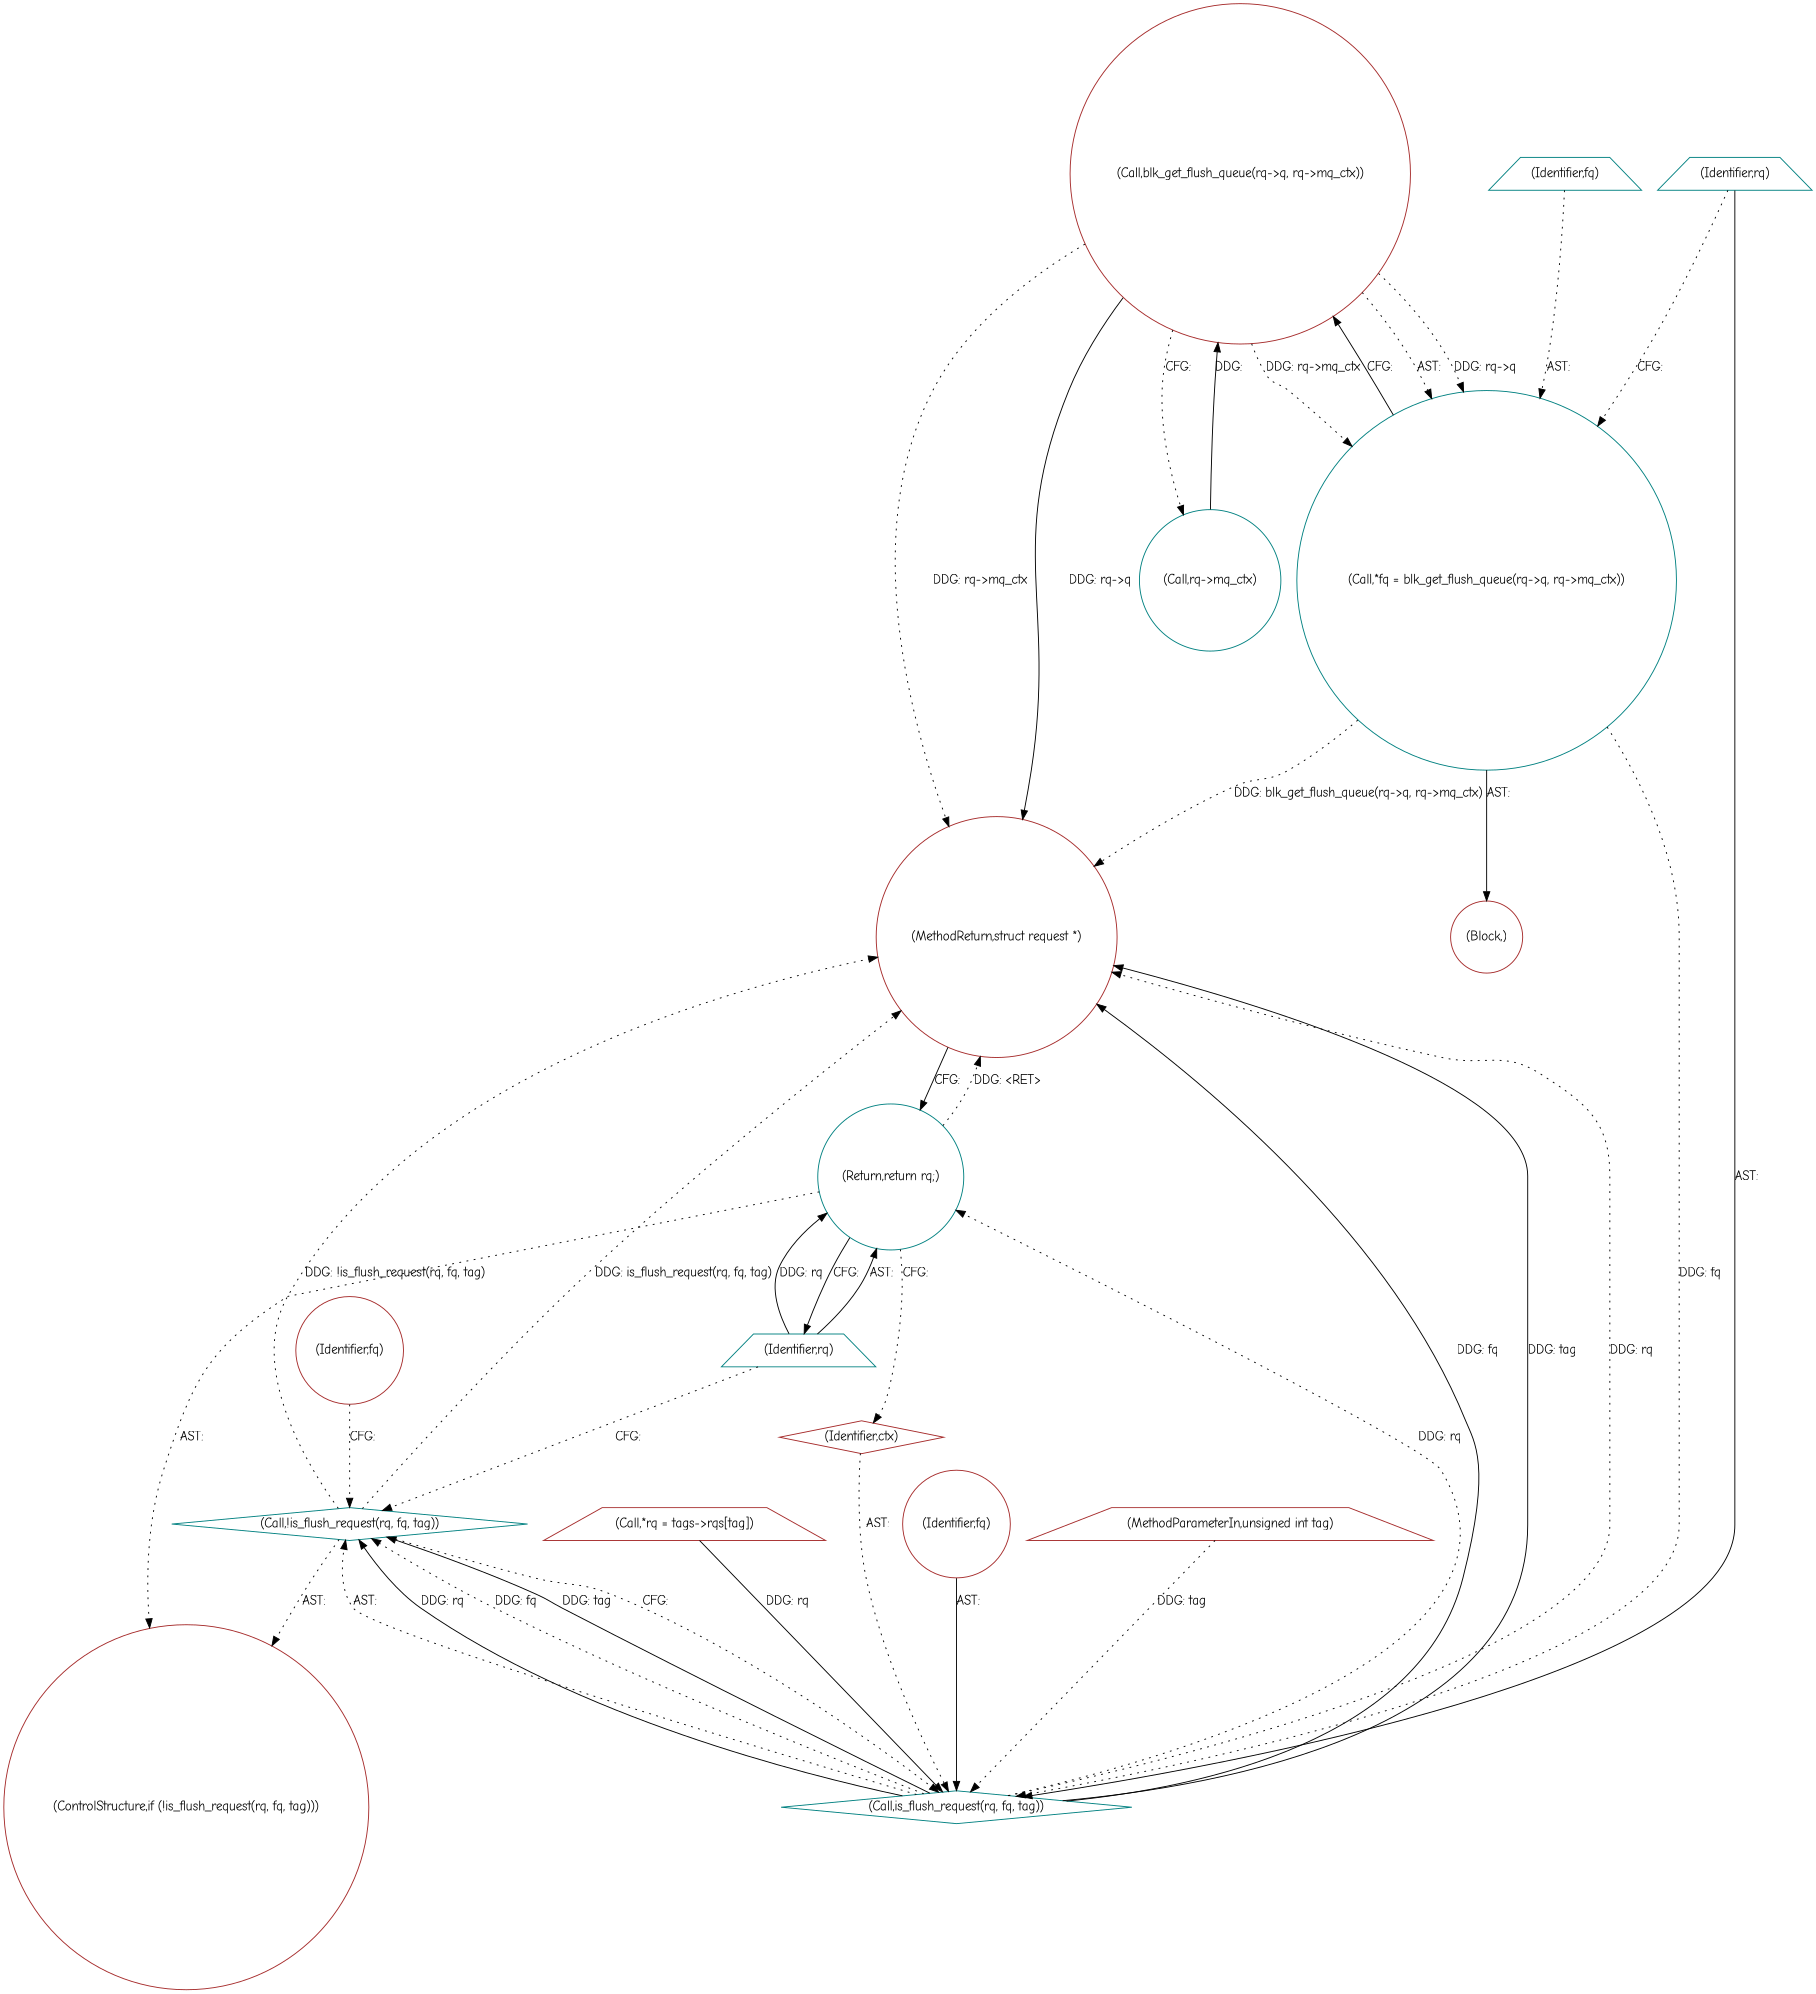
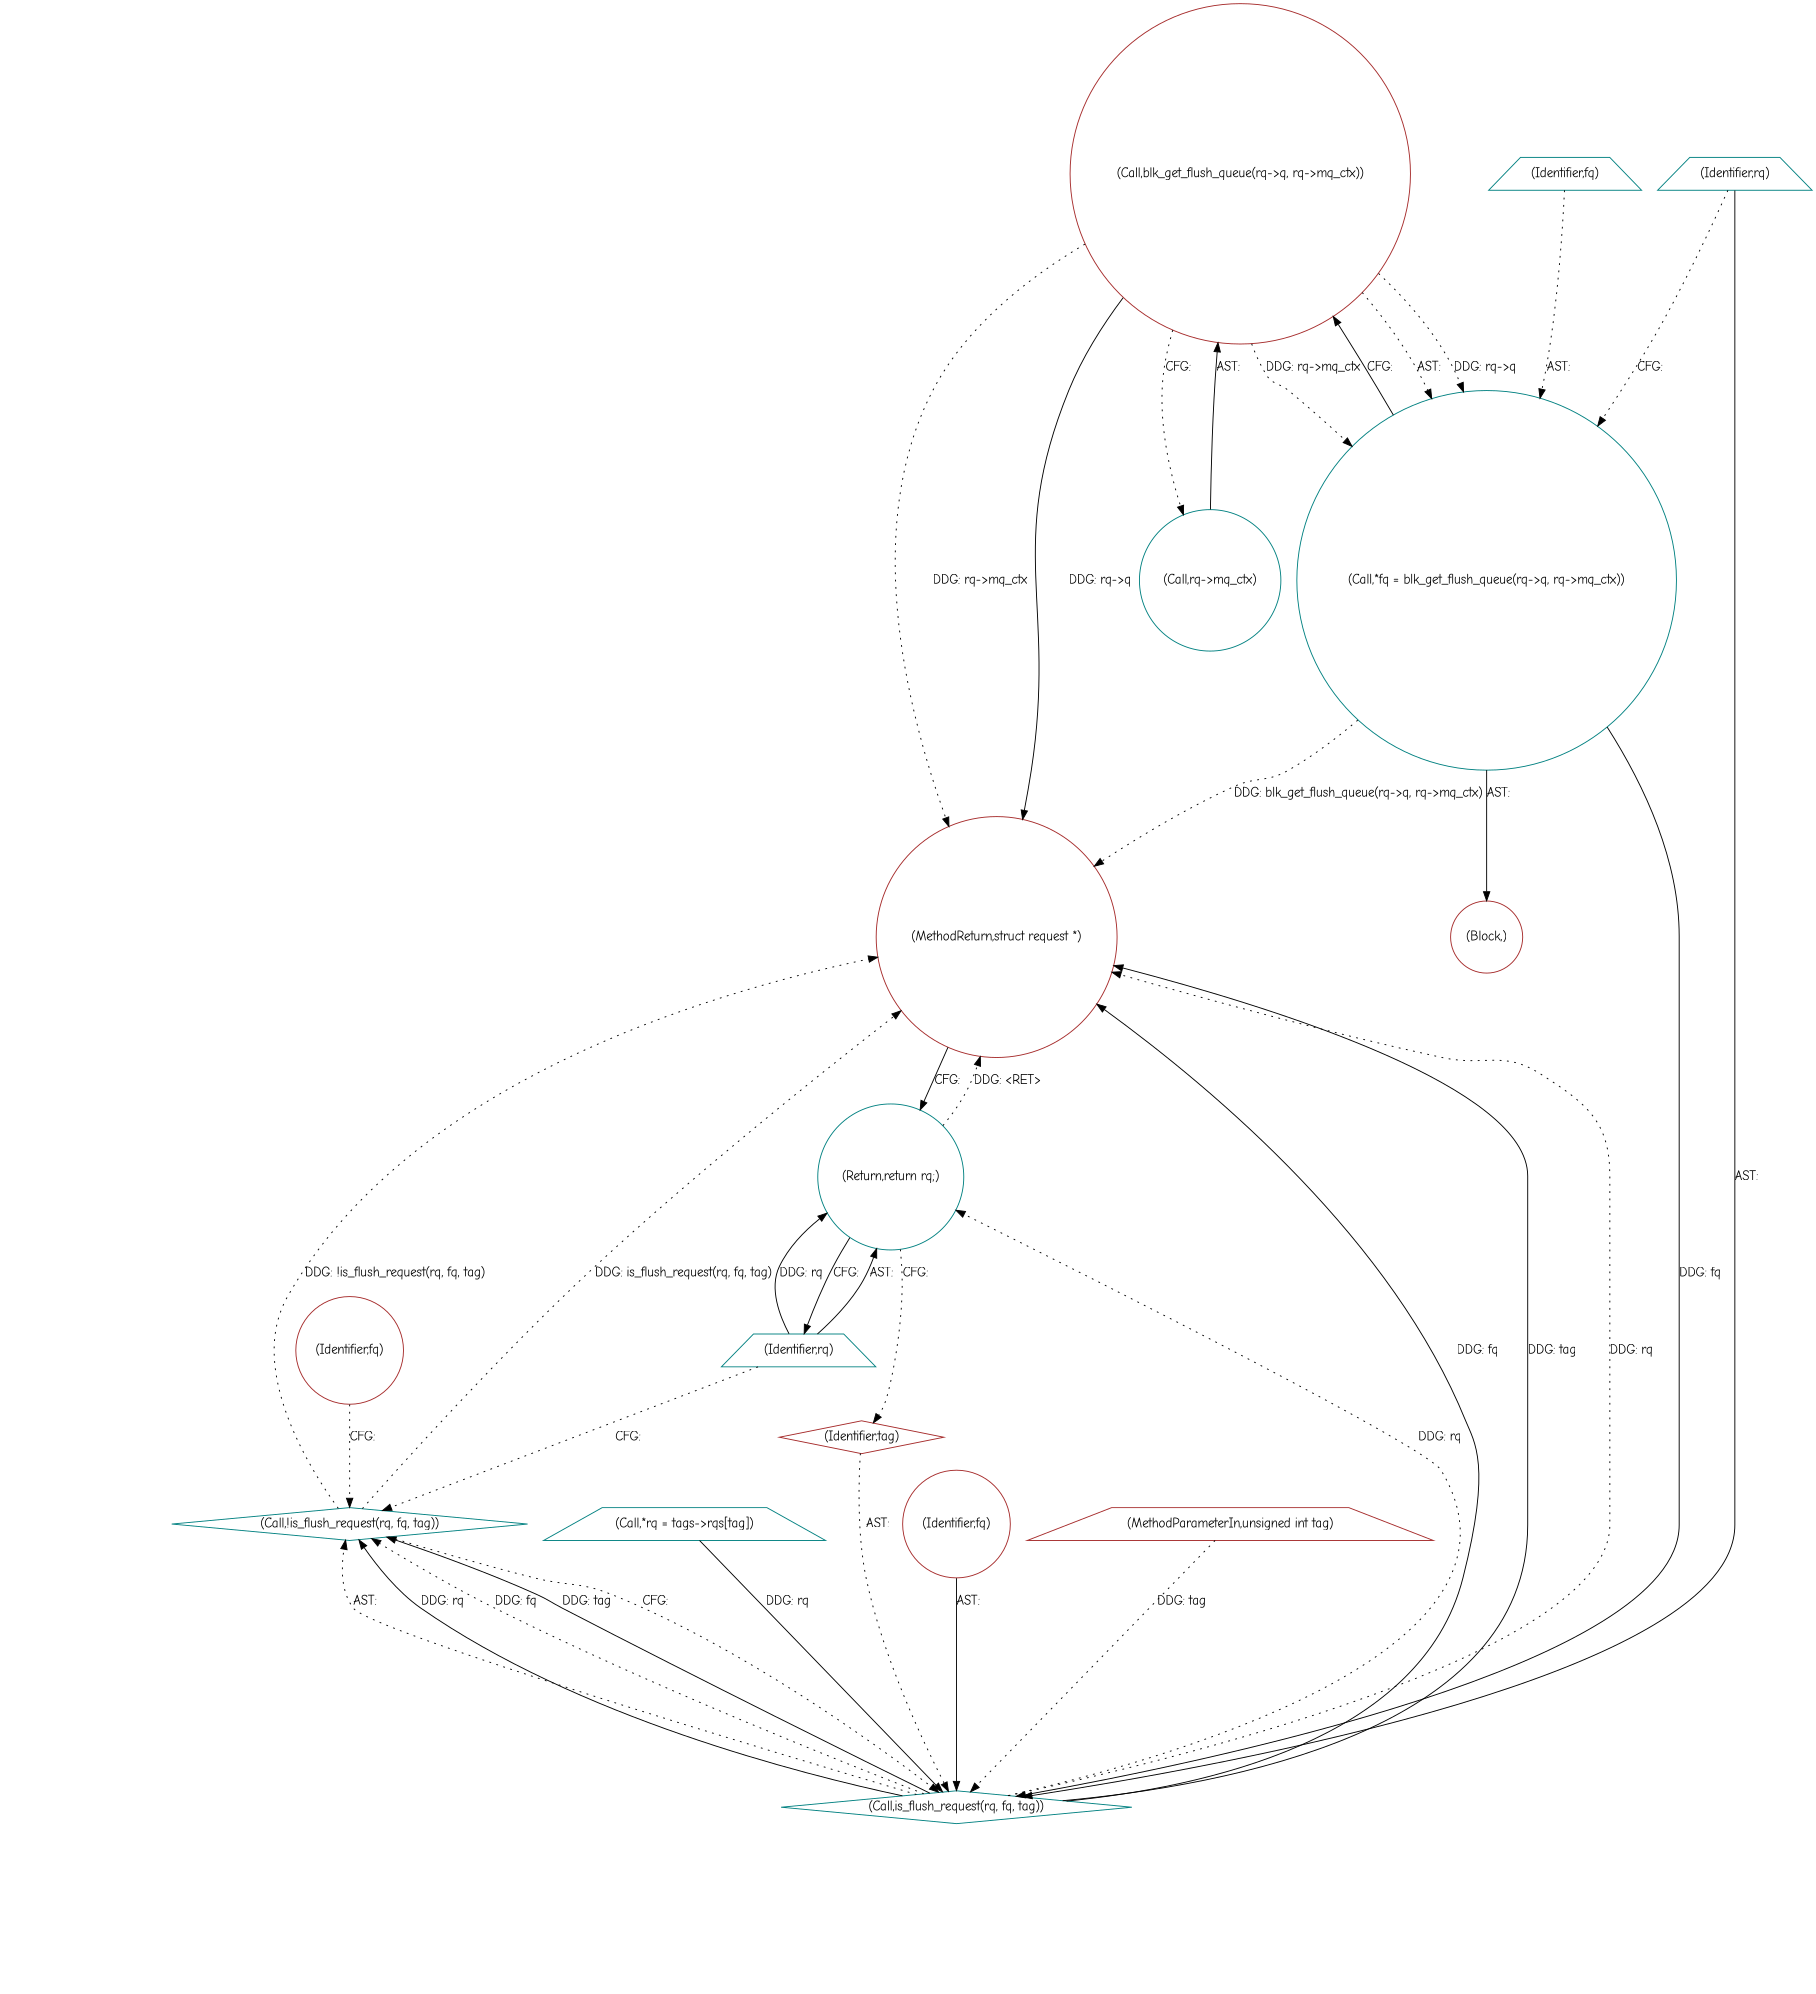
edge "(Call,rq->mq_ctx)" -> "(Call,blk_get_flush_queue(rq->q, rq->mq_ctx))": label "DDG: " -> "AST: "
node "(Identifier,ctx)": label "(Identifier,ctx)" -> "(Identifier,tag)"
edge "(Call,*fq = blk_get_flush_queue(rq->q, rq->mq_ctx))" -> "(Call,is_flush_request(rq, fq, tag))": style dotted -> solid
node "(Call,*rq = tags->rqs[tag])": color brown -> teal
node "(ControlStructure,if (!is_flush_request(rq, fq, tag)))": removed
